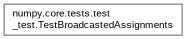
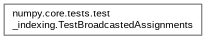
node "numpy.core.tests.test _test.TestBroadcastedAssignments": label "numpy.core.tests.test _test.TestBroadcastedAssignments" -> "numpy.core.tests.test _indexing.TestBroadcastedAssignments"
